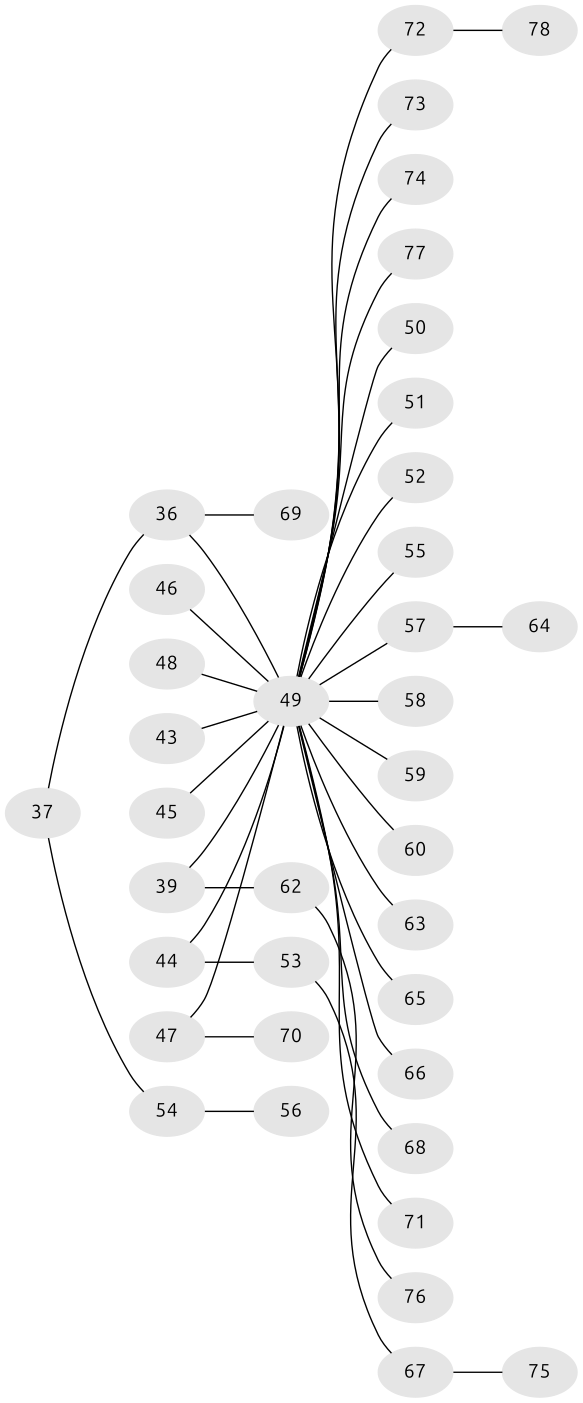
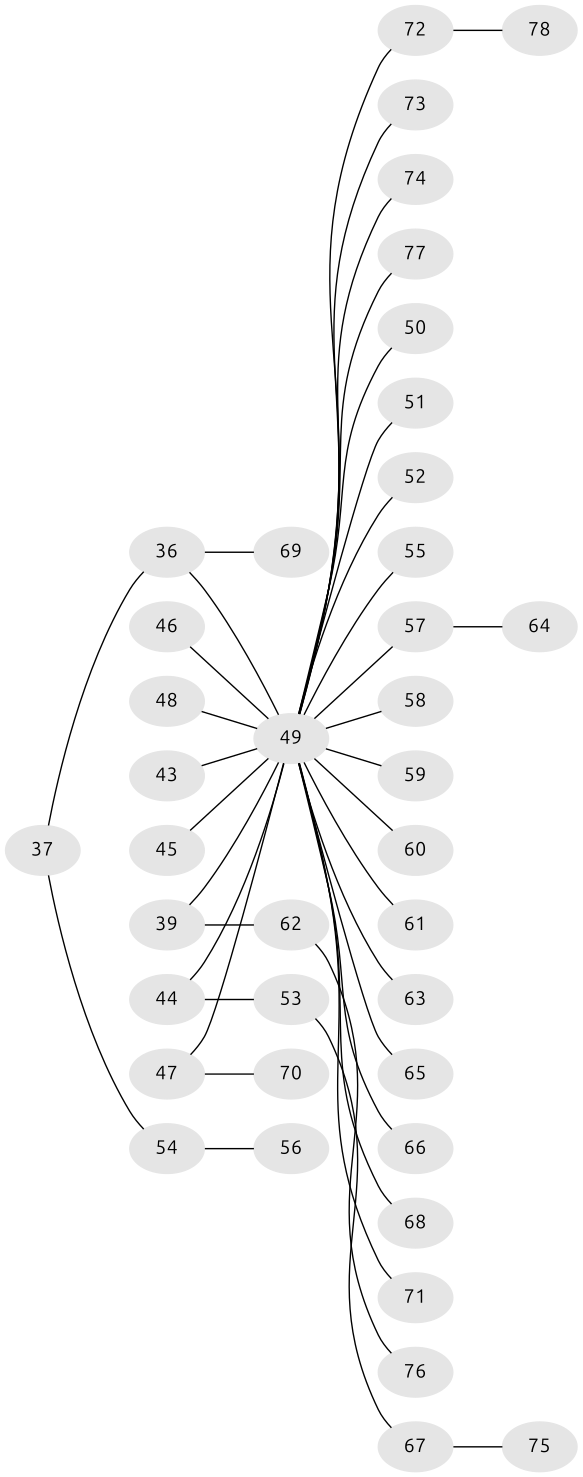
node "61": added
